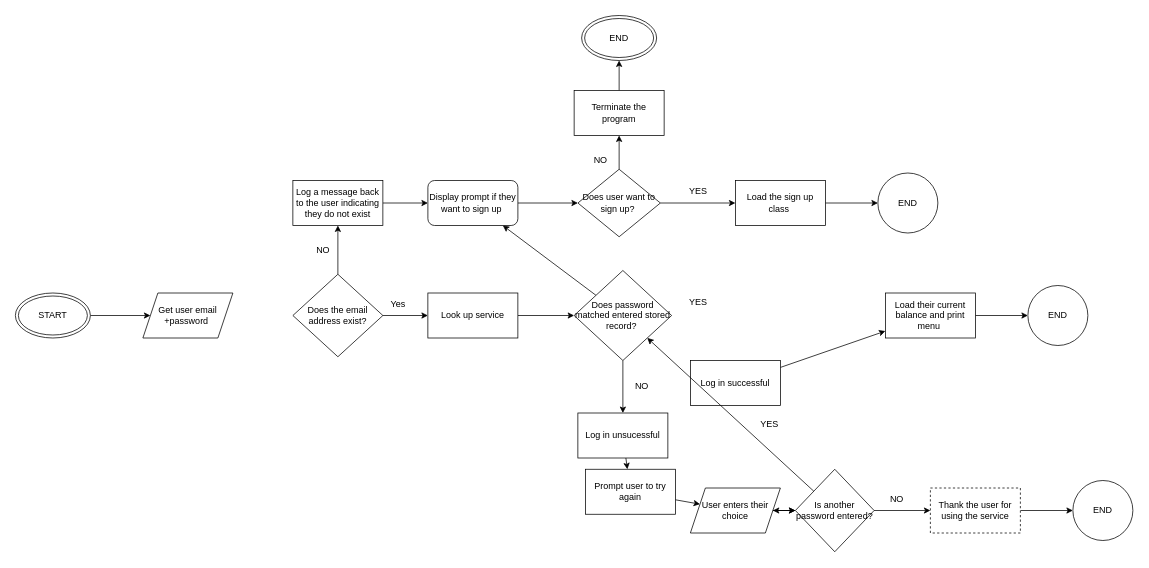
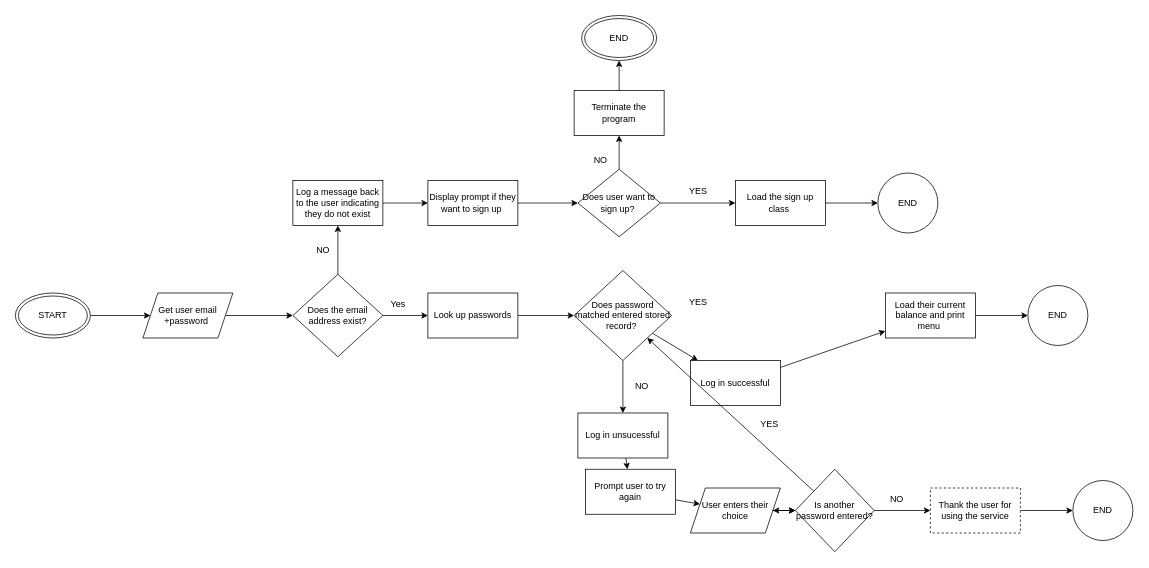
node "Display prompt if they want to sign up": shape rounded rectangle -> rectangle
edge "Does password matched entered stored record?" -> "Display prompt if they want to sign up": now "Does password matched entered stored record?" -> "Log in successful"
edge "Get user email +password" -> "Does the email address exist?": added
node "Look up service": label "Look up service" -> "Look up passwords"
